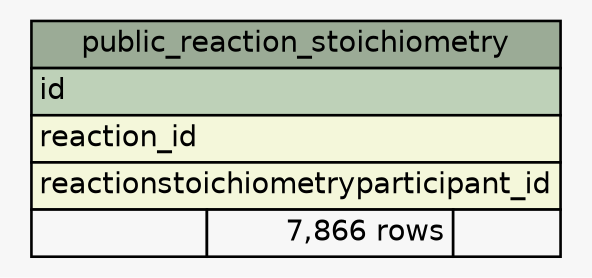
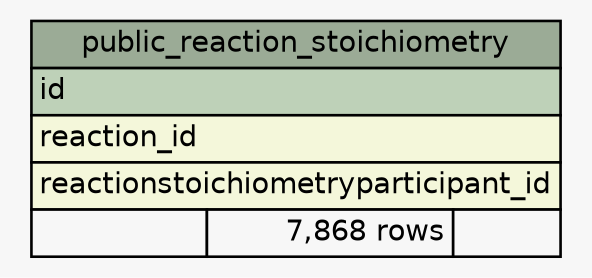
node "public_reaction_stoichiometry": text "7,866 rows" -> "7,868 rows"
